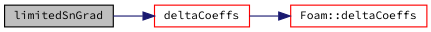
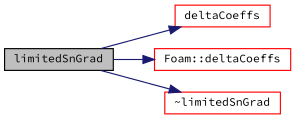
edge "deltaCoeffs" -> "Foam::deltaCoeffs": now "limitedSnGrad" -> "Foam::deltaCoeffs"
node "~limitedSnGrad": added
